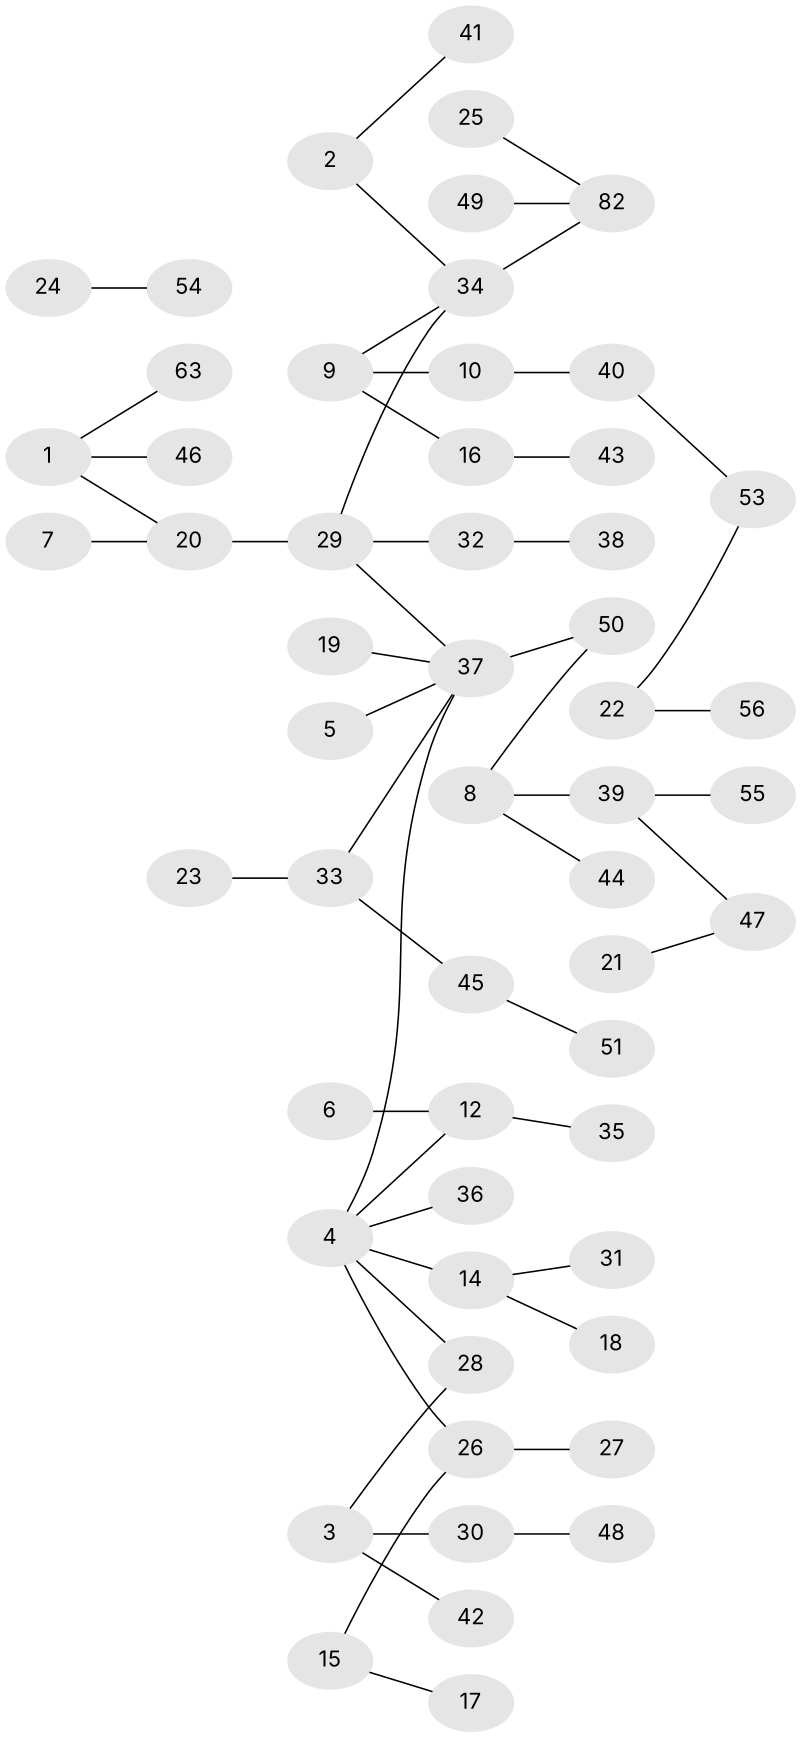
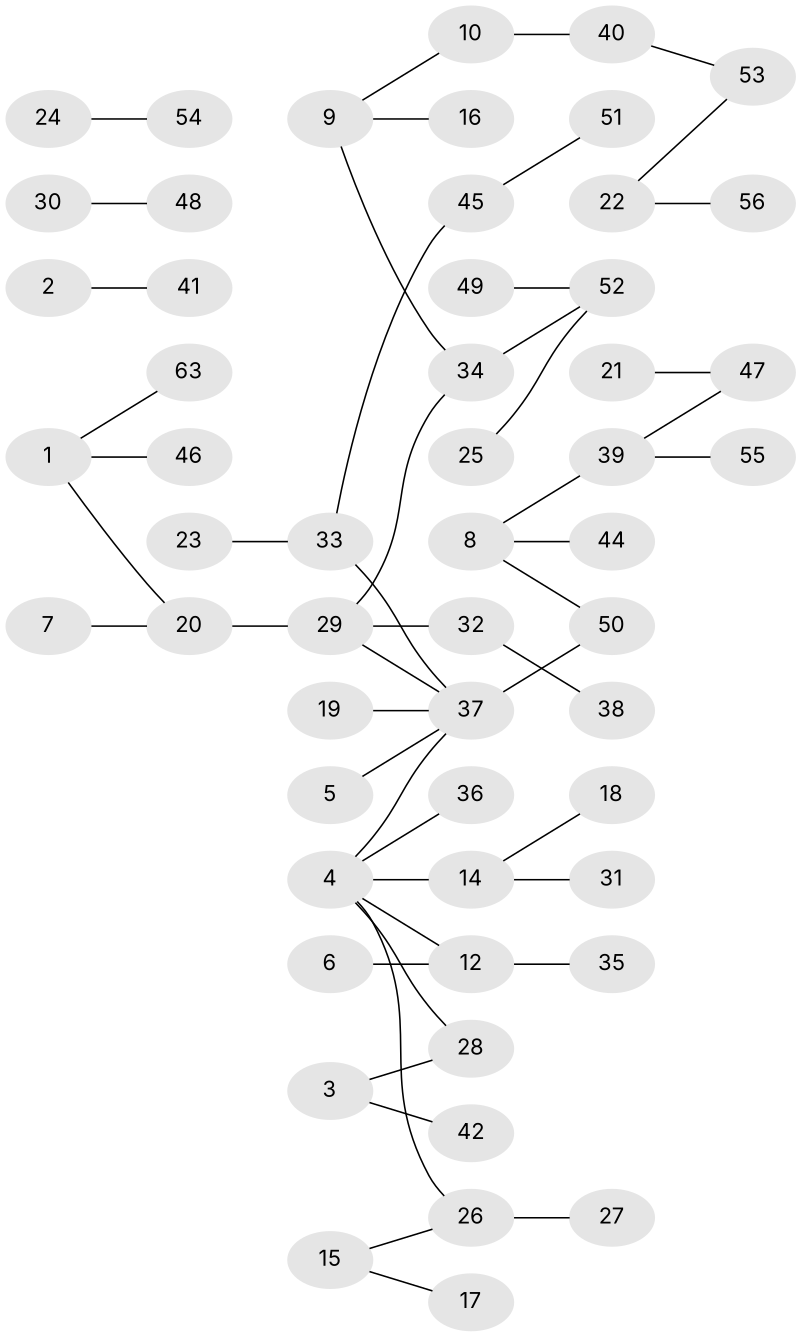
node "82": label "82" -> "52"
edge "2" -- "34": removed
node "43": removed
edge "3" -- "30": removed
